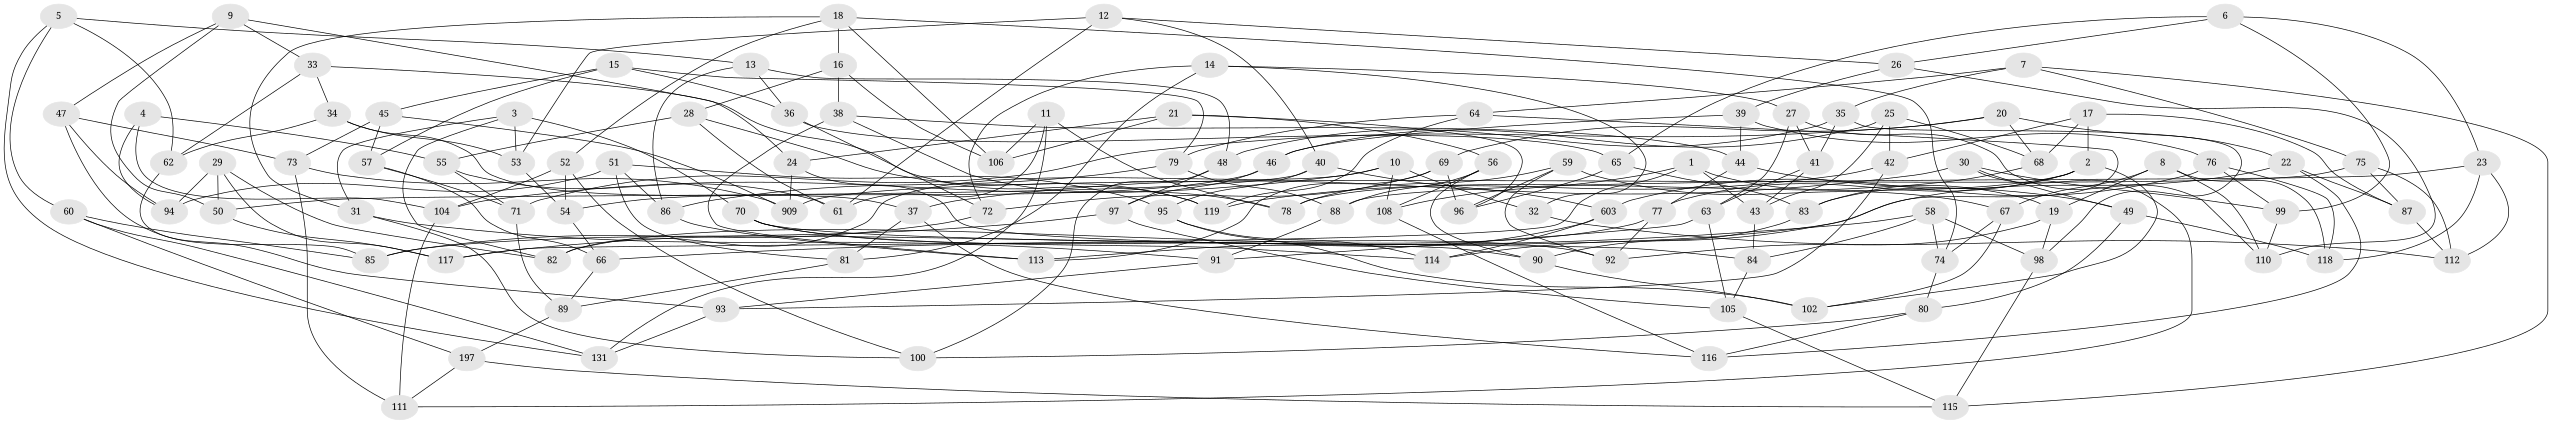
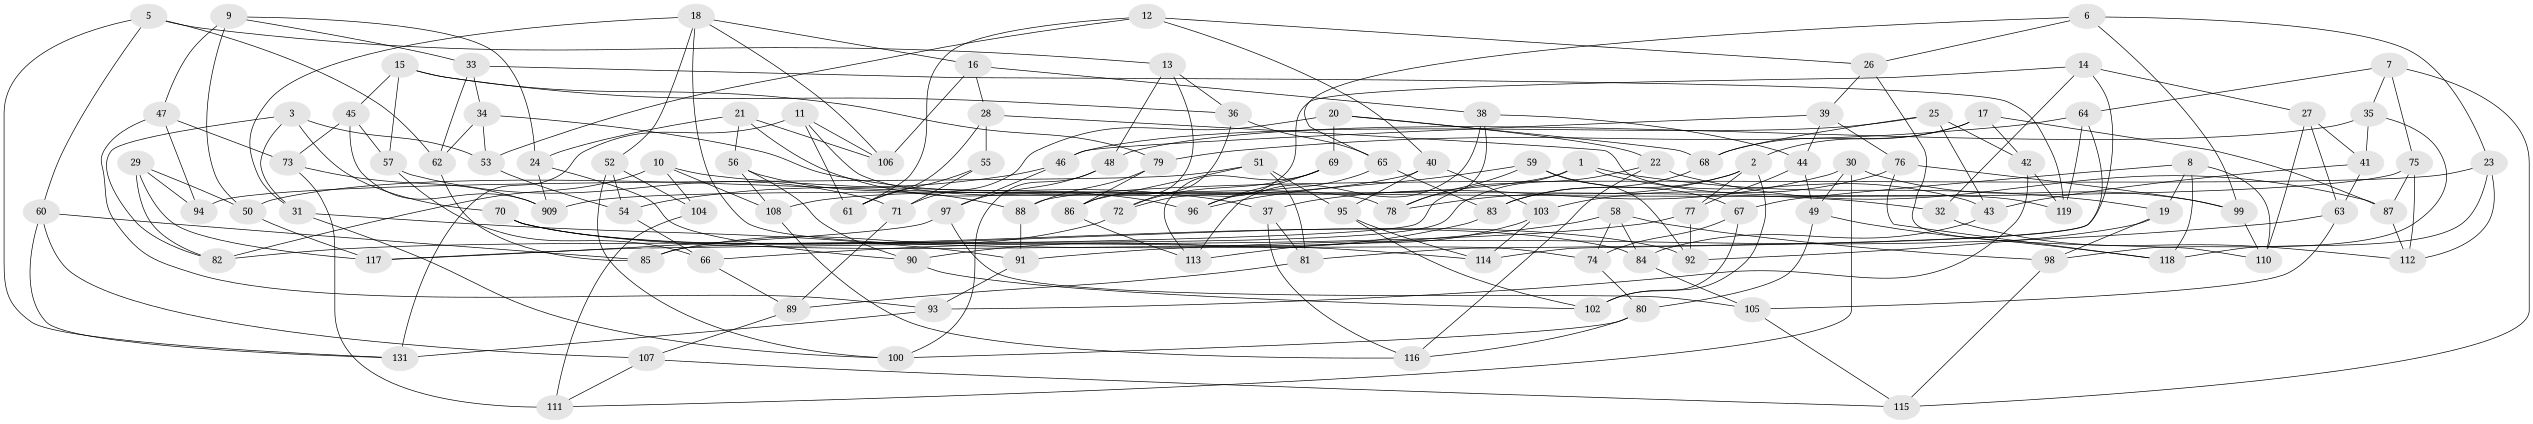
node "4": removed
node "603": label "603" -> "103"
node "197": label "197" -> "107"
